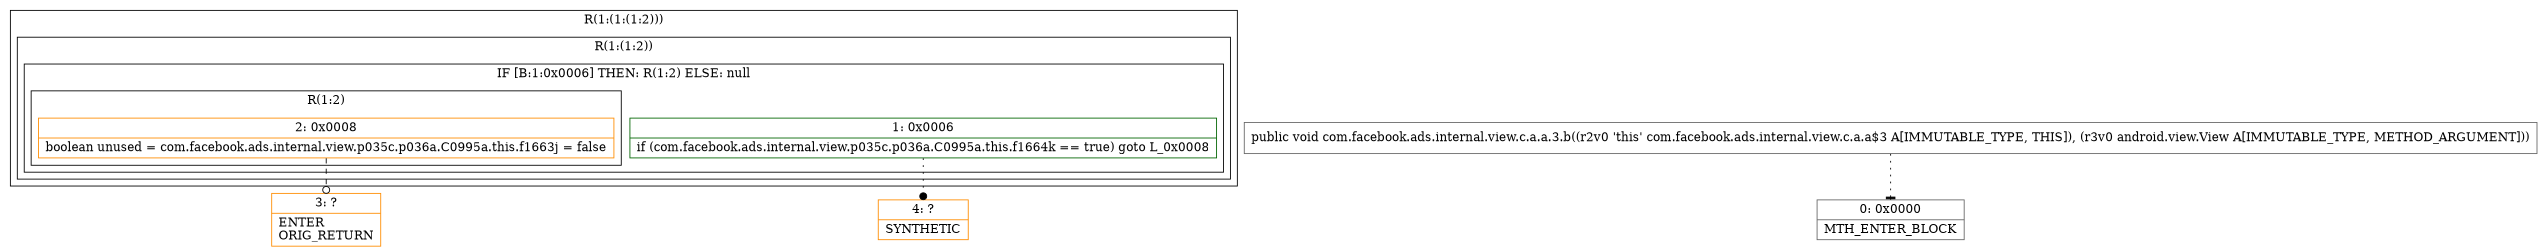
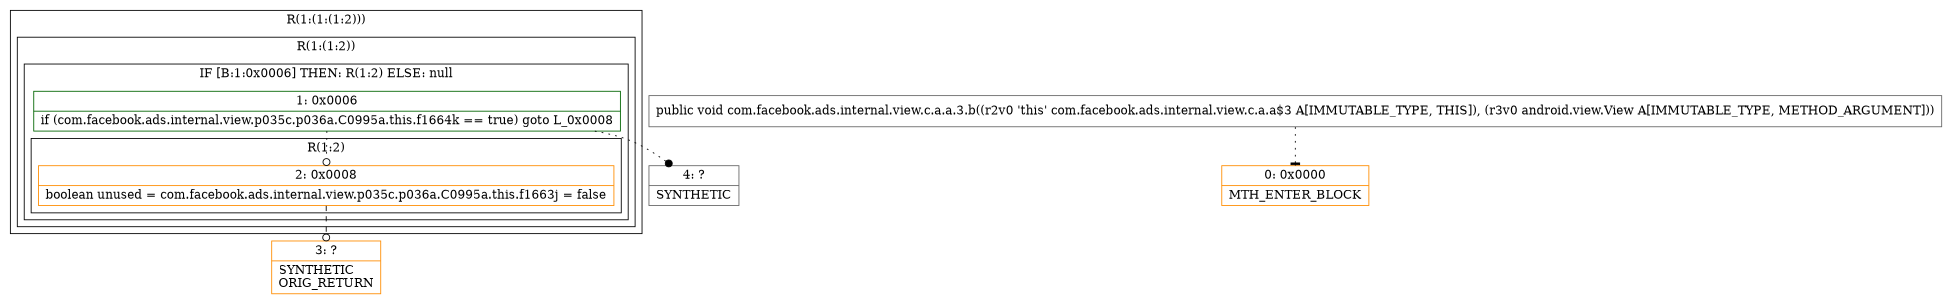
edge "1: 0x0006" -> "2: 0x0008": added
node "4: ?": color darkorange -> gray40
node "0: 0x0000": color gray40 -> darkorange
node "3: ?": text "ENTER" -> "SYNTHETIC"
